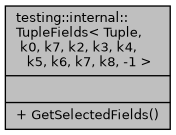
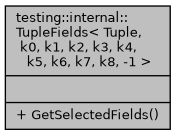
node "testing::internal::": text "k0, k7, k2, k3, k4," -> "k0, k1, k2, k3, k4,"
